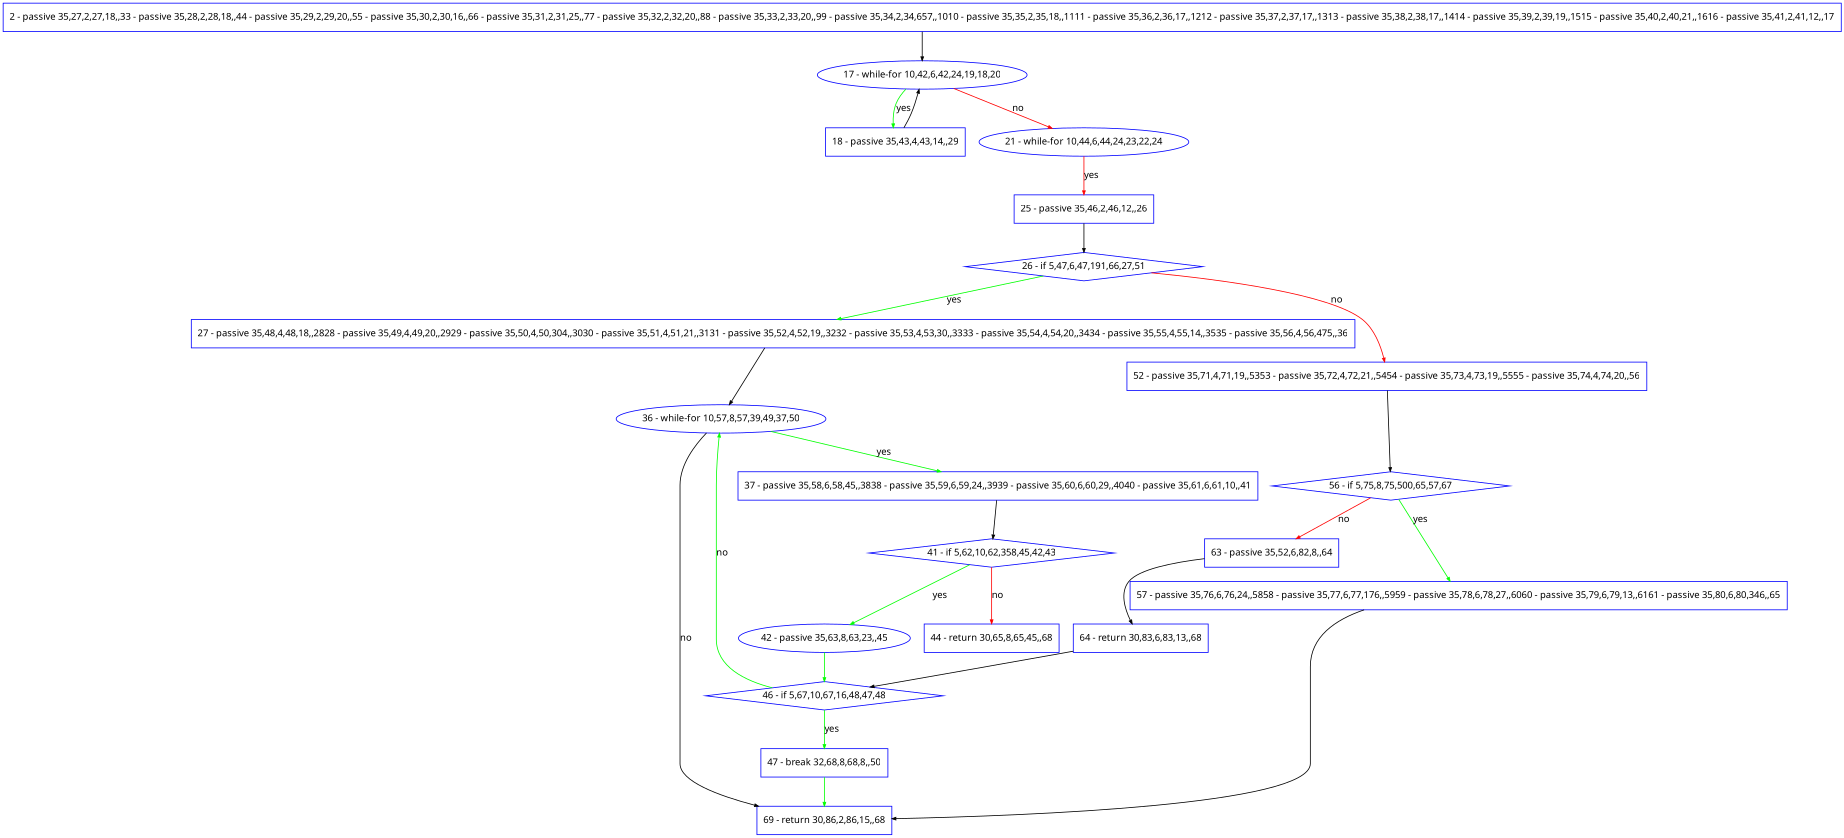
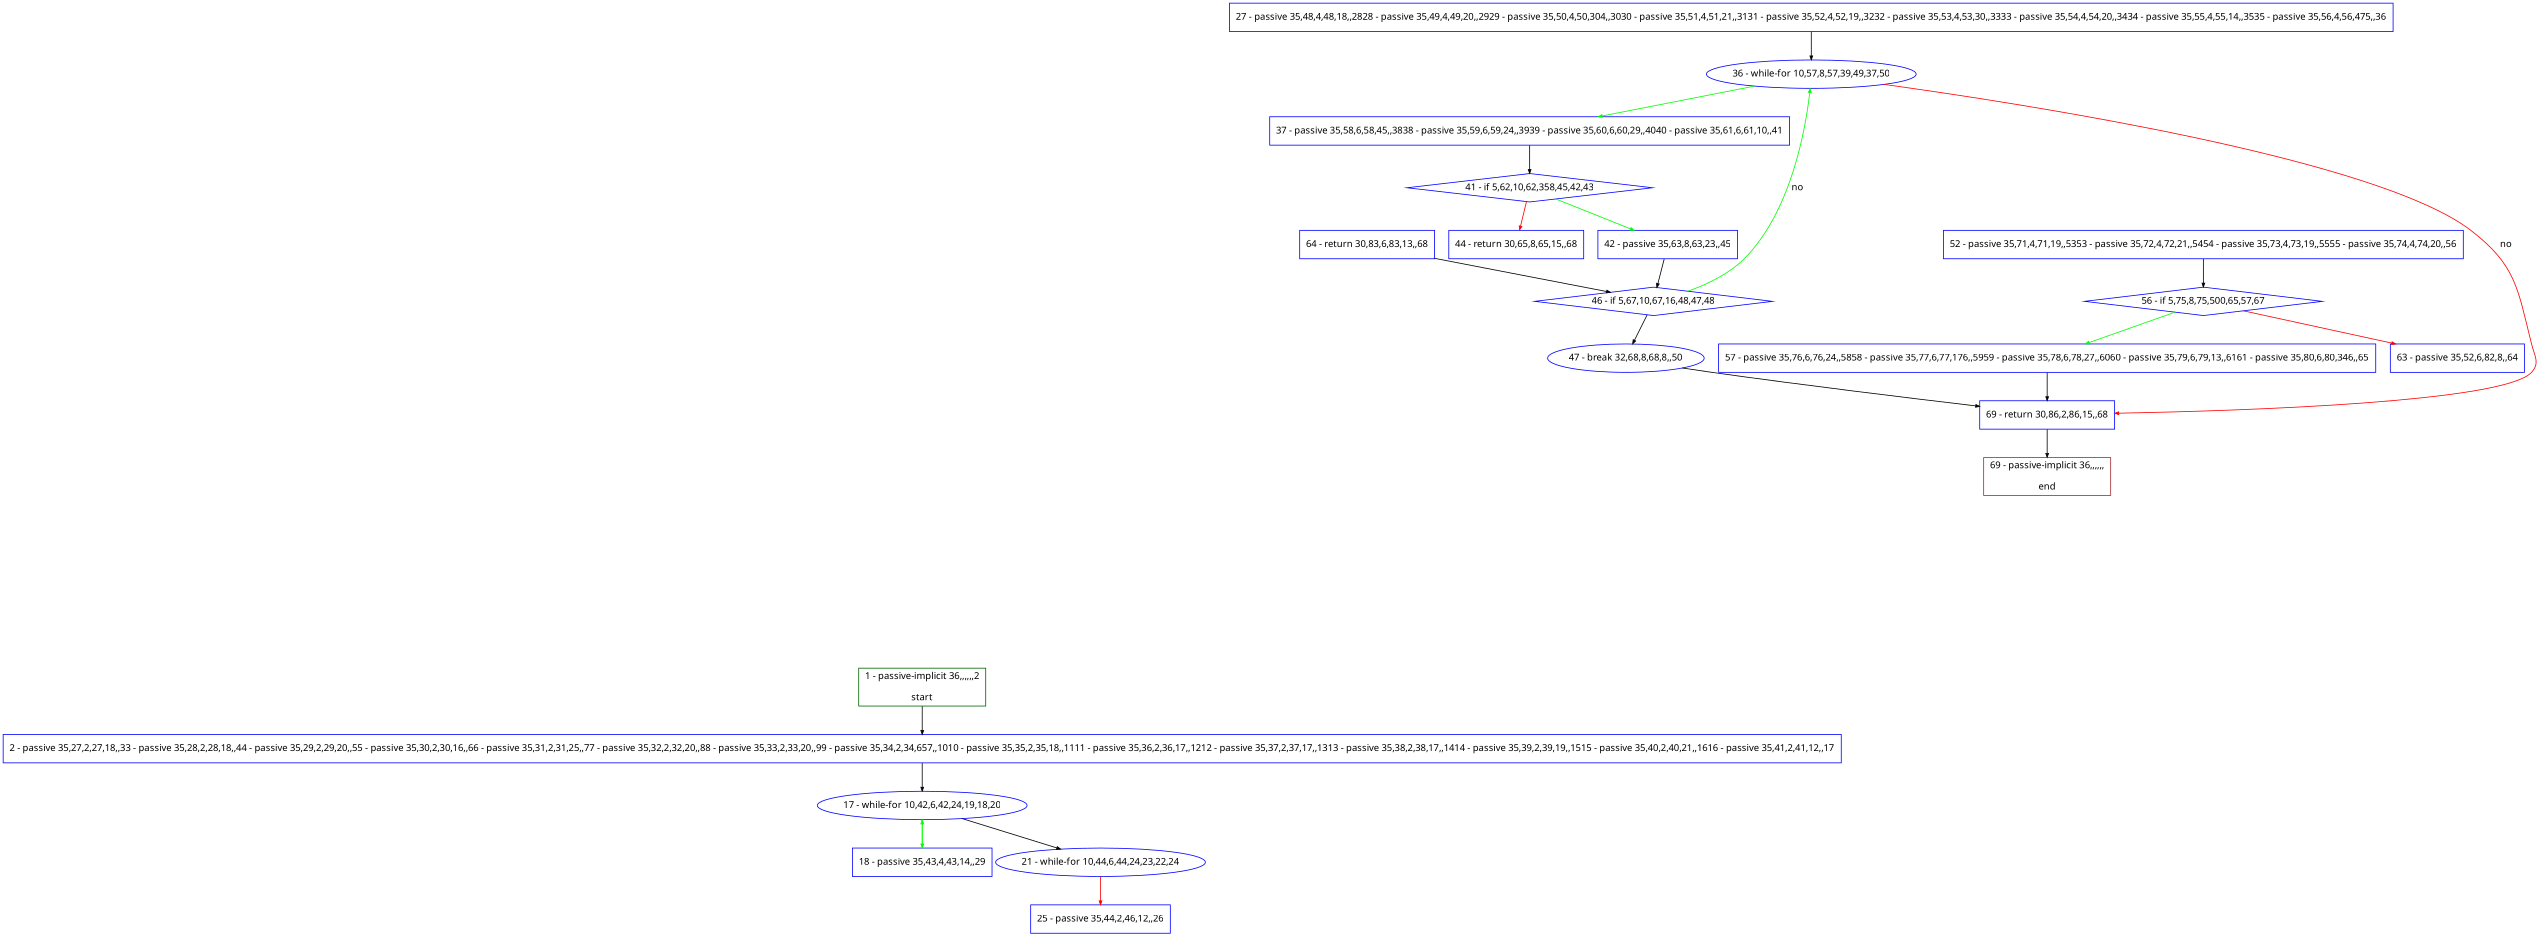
edge "17 - while-for 10,42,6,42,24,19,18,20" -> "21 - while-for 10,44,6,44,24,23,22,24": color #ff0000 -> #000000
edge "18 - passive 35,43,4,43,14,,29" -> "17 - while-for 10,42,6,42,24,19,18,20": color #000000 -> #00ff00
node "25 - passive 35,46,2,46,12,,26": label "25 - passive 35,46,2,46,12,,26" -> "25 - passive 35,44,2,46,12,,26"
node "26 - if 5,47,6,47,191,66,27,51": removed
node "69 - passive-implicit 36,,,,,, end": added
edge "56 - if 5,75,8,75,500,65,57,67" -> "63 - passive 35,52,6,82,8,,64": label "no" -> "yes"
edge "63 - passive 35,52,6,82,8,,64" -> "64 - return 30,83,6,83,13,,68": removed
node "42 - passive 35,63,8,63,23,,45": shape ellipse -> box
node "44 - return 30,65,8,65,45,,68": label "44 - return 30,65,8,65,45,,68" -> "44 - return 30,65,8,65,15,,68"
edge "36 - while-for 10,57,8,57,39,49,37,50" -> "69 - return 30,86,2,86,15,,68": color #000000 -> #ff0000
edge "42 - passive 35,63,8,63,23,,45" -> "46 - if 5,67,10,67,16,48,47,48": color #00ff00 -> #000000
node "1 - passive-implicit 36,,,,,,2 start": added
edge "46 - if 5,67,10,67,16,48,47,48" -> "47 - break 32,68,8,68,8,,50": color #00ff00 -> #000000
node "47 - break 32,68,8,68,8,,50": shape box -> ellipse
edge "47 - break 32,68,8,68,8,,50" -> "69 - return 30,86,2,86,15,,68": color #00ff00 -> #000000
